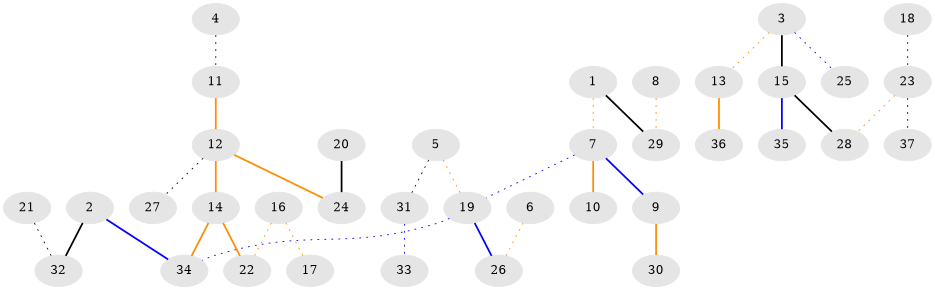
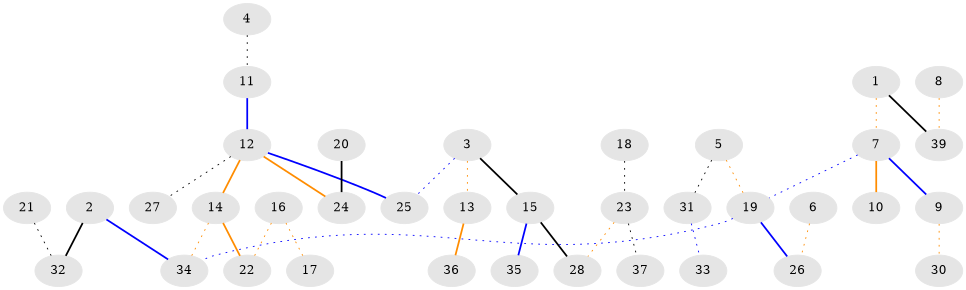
edge "11" -- "12": color darkorange -> blue
node "29": label "29" -> "39"
edge "12" -- "25": added
edge "14" -- "34": style bold -> dotted
edge "9" -- "30": style bold -> dotted
